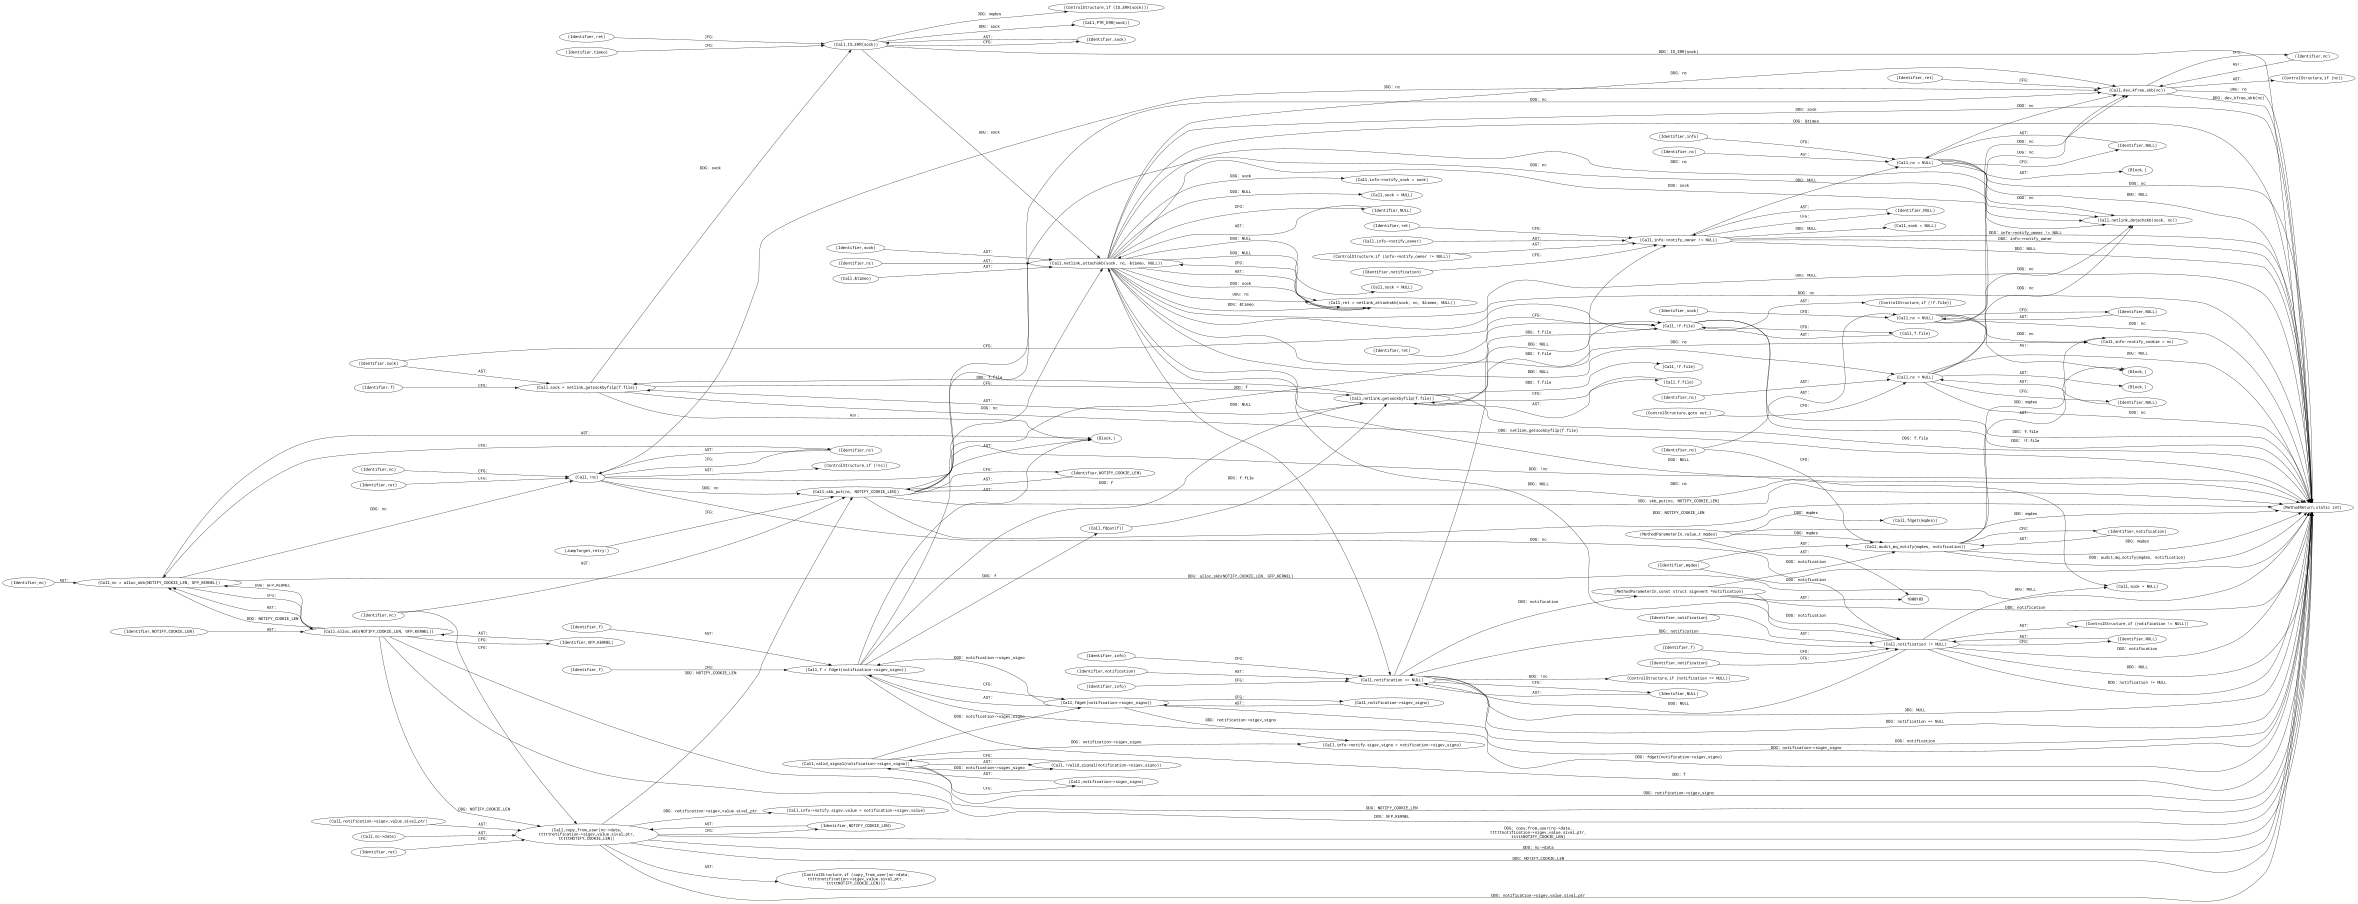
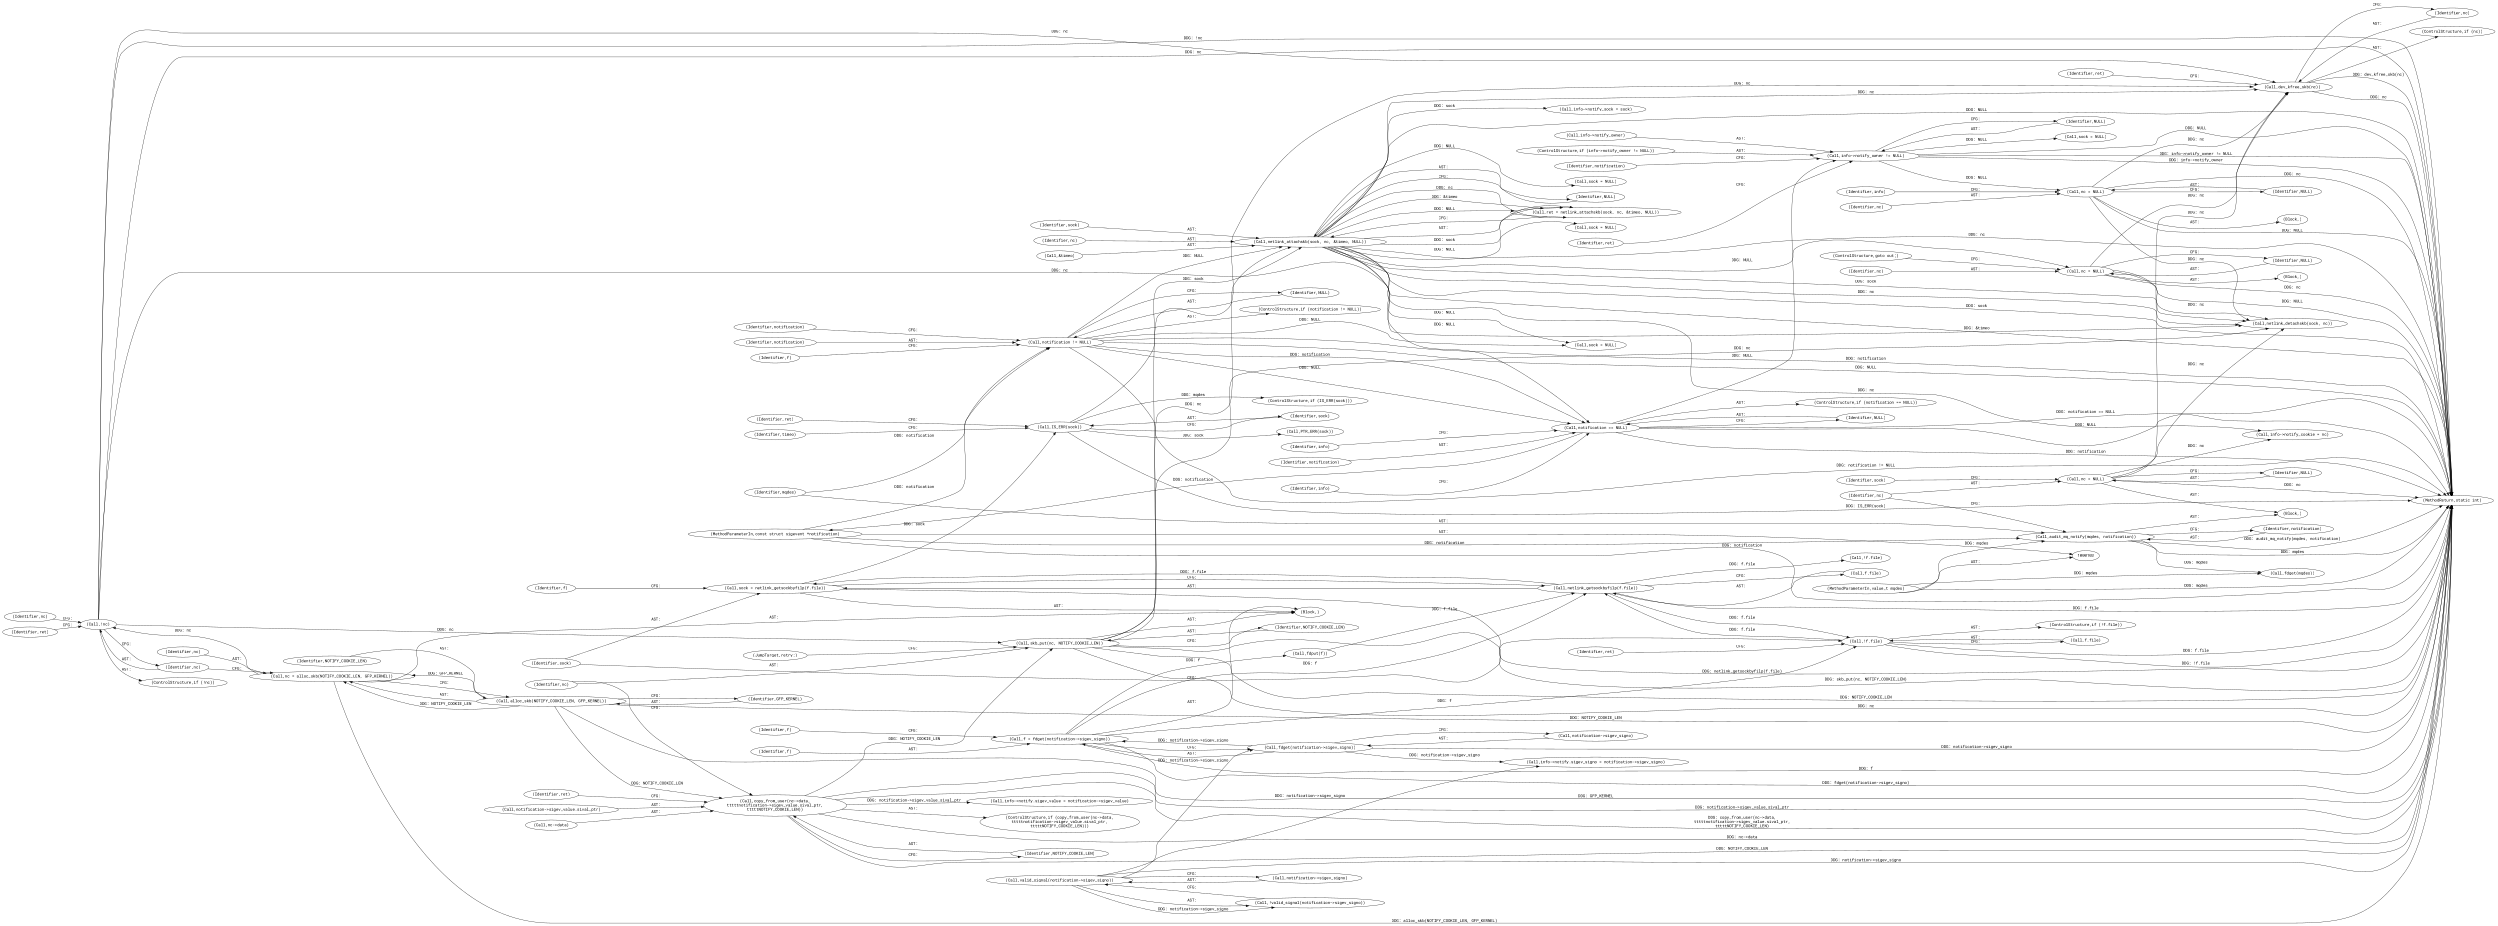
edge "(Call,!nc)" -> "(Call,netlink_detachskb(sock, nc))": added, label "DDG: nc"
edge "(Call,audit_mq_notify(mqdes, notification))" -> "(Call,info->notify_cookie = nc)": now "(Call,audit_mq_notify(mqdes, notification))" -> "(Call,fdget(mqdes))"
edge "(Call,notification == NULL)" -> "(ControlStructure,if (notification == NULL))": label "DDG: !nc" -> "AST: "
